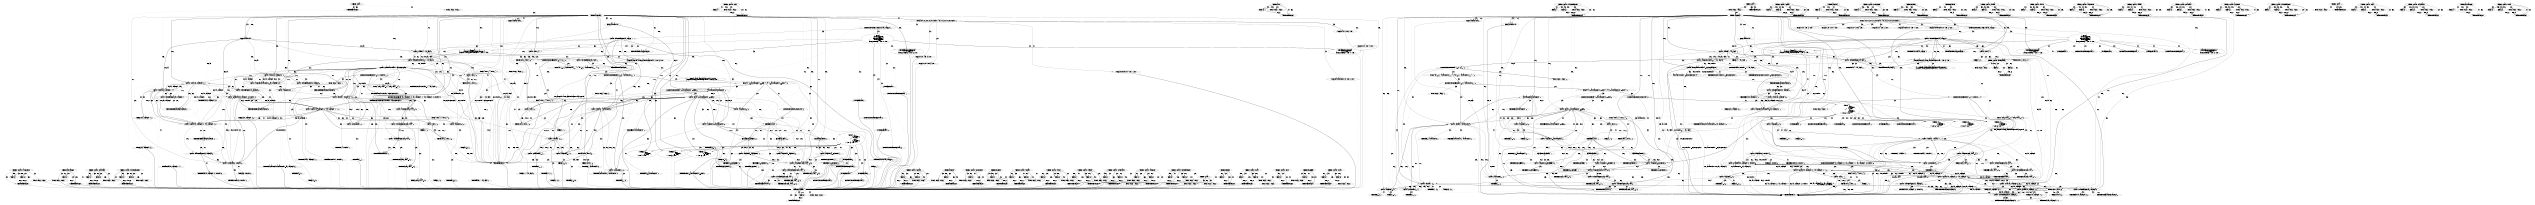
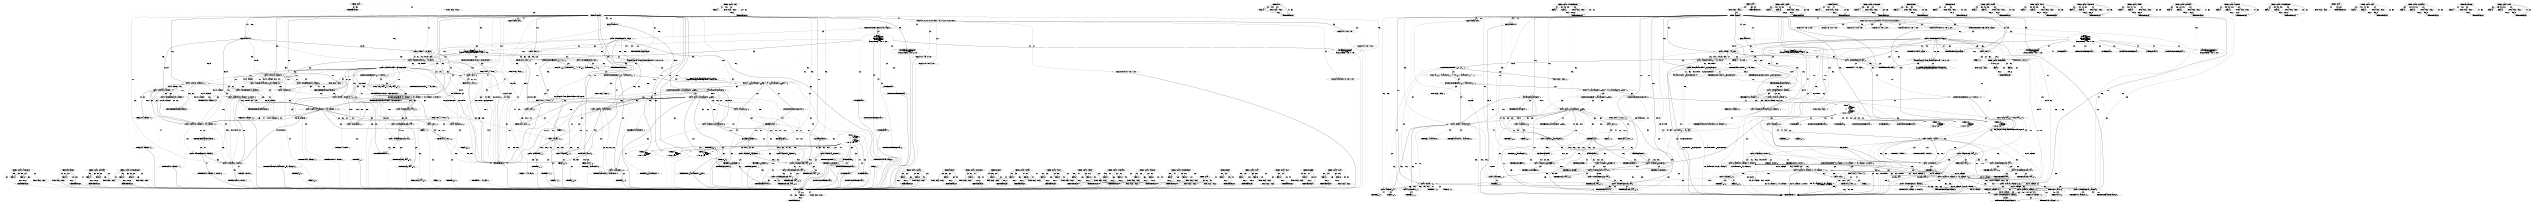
node "(CONTROL_STRUCTURE,IF,if (numcolors > RAS_CMAP_MAXSIZ))": added
edge "(METHOD,<operator>.lessEqualsThan)" -> "(<operator>.lessEqualsThan,numcolors <= RAS_CMAP_MAXSIZ)": now "(assert,assert(numcolors <= RAS_CMAP_MAXSIZ))" -> "(<operator>.lessEqualsThan,numcolors <= RAS_CMAP_MAXSIZ)"
edge "(<operator>.lessEqualsThan,numcolors <= RAS_CMAP_MAXSIZ)" -> "(IDENTIFIER,RAS_CMAP_MAXSIZ,numcolors <= RAS_CMAP_MAXSIZ)": label "AST: " -> "DDG: in"
edge "(<operator>.greaterThan,numcolors > RAS_CMAP_MAXSIZ)" -> "(IDENTIFIER,RAS_CMAP_MAXSIZ,numcolors > RAS_CMAP_MAXSIZ)": label "DDG: hdr" -> "AST: "
